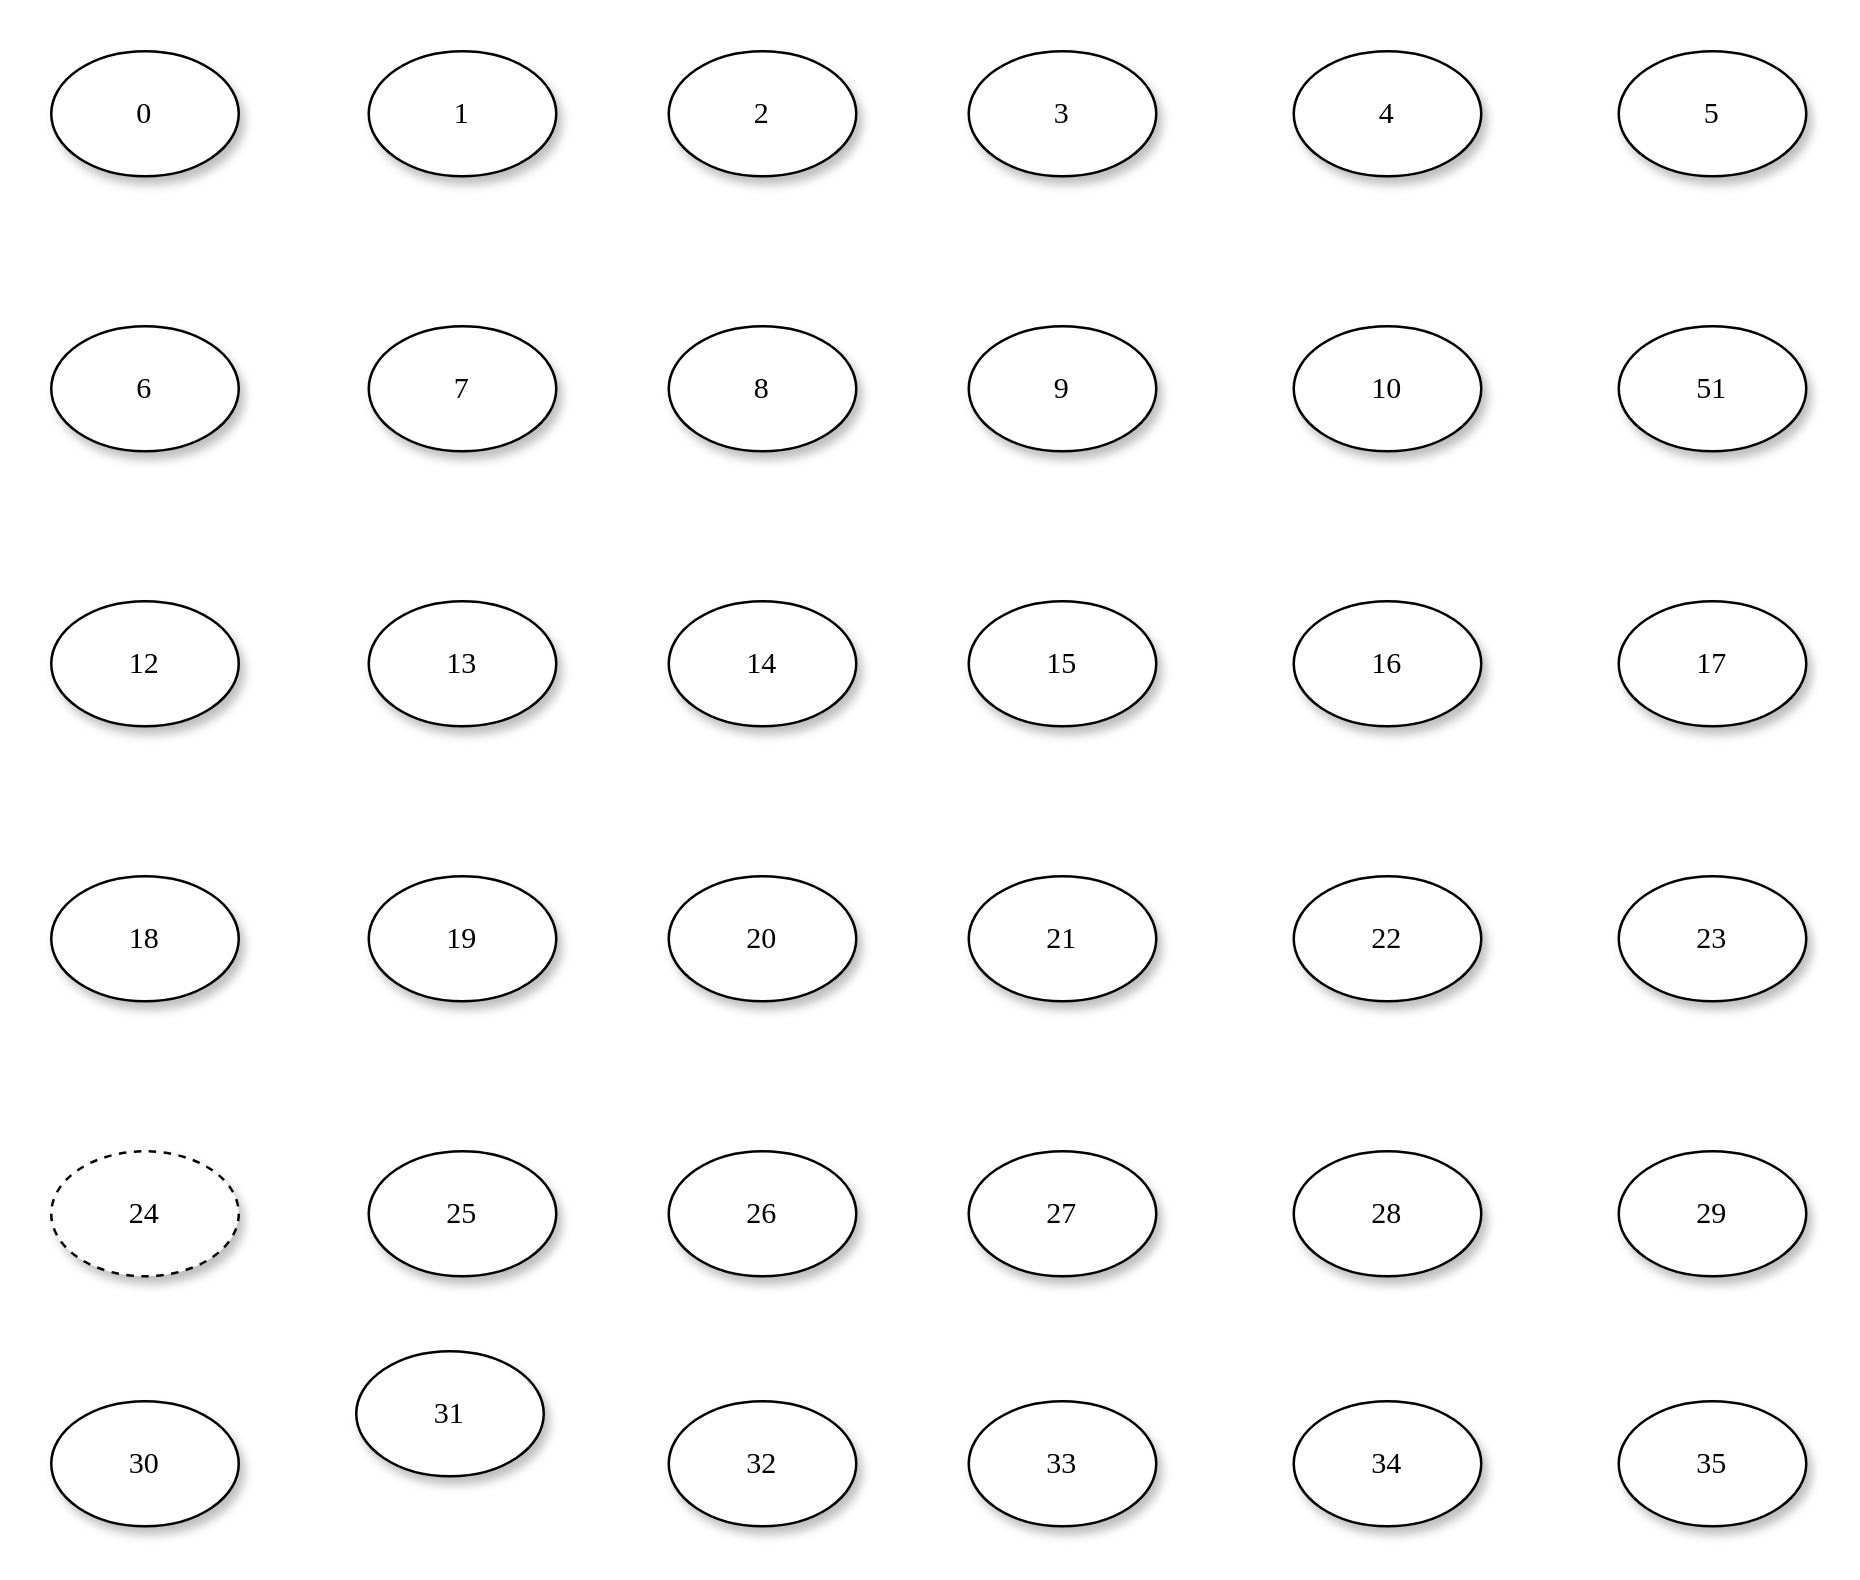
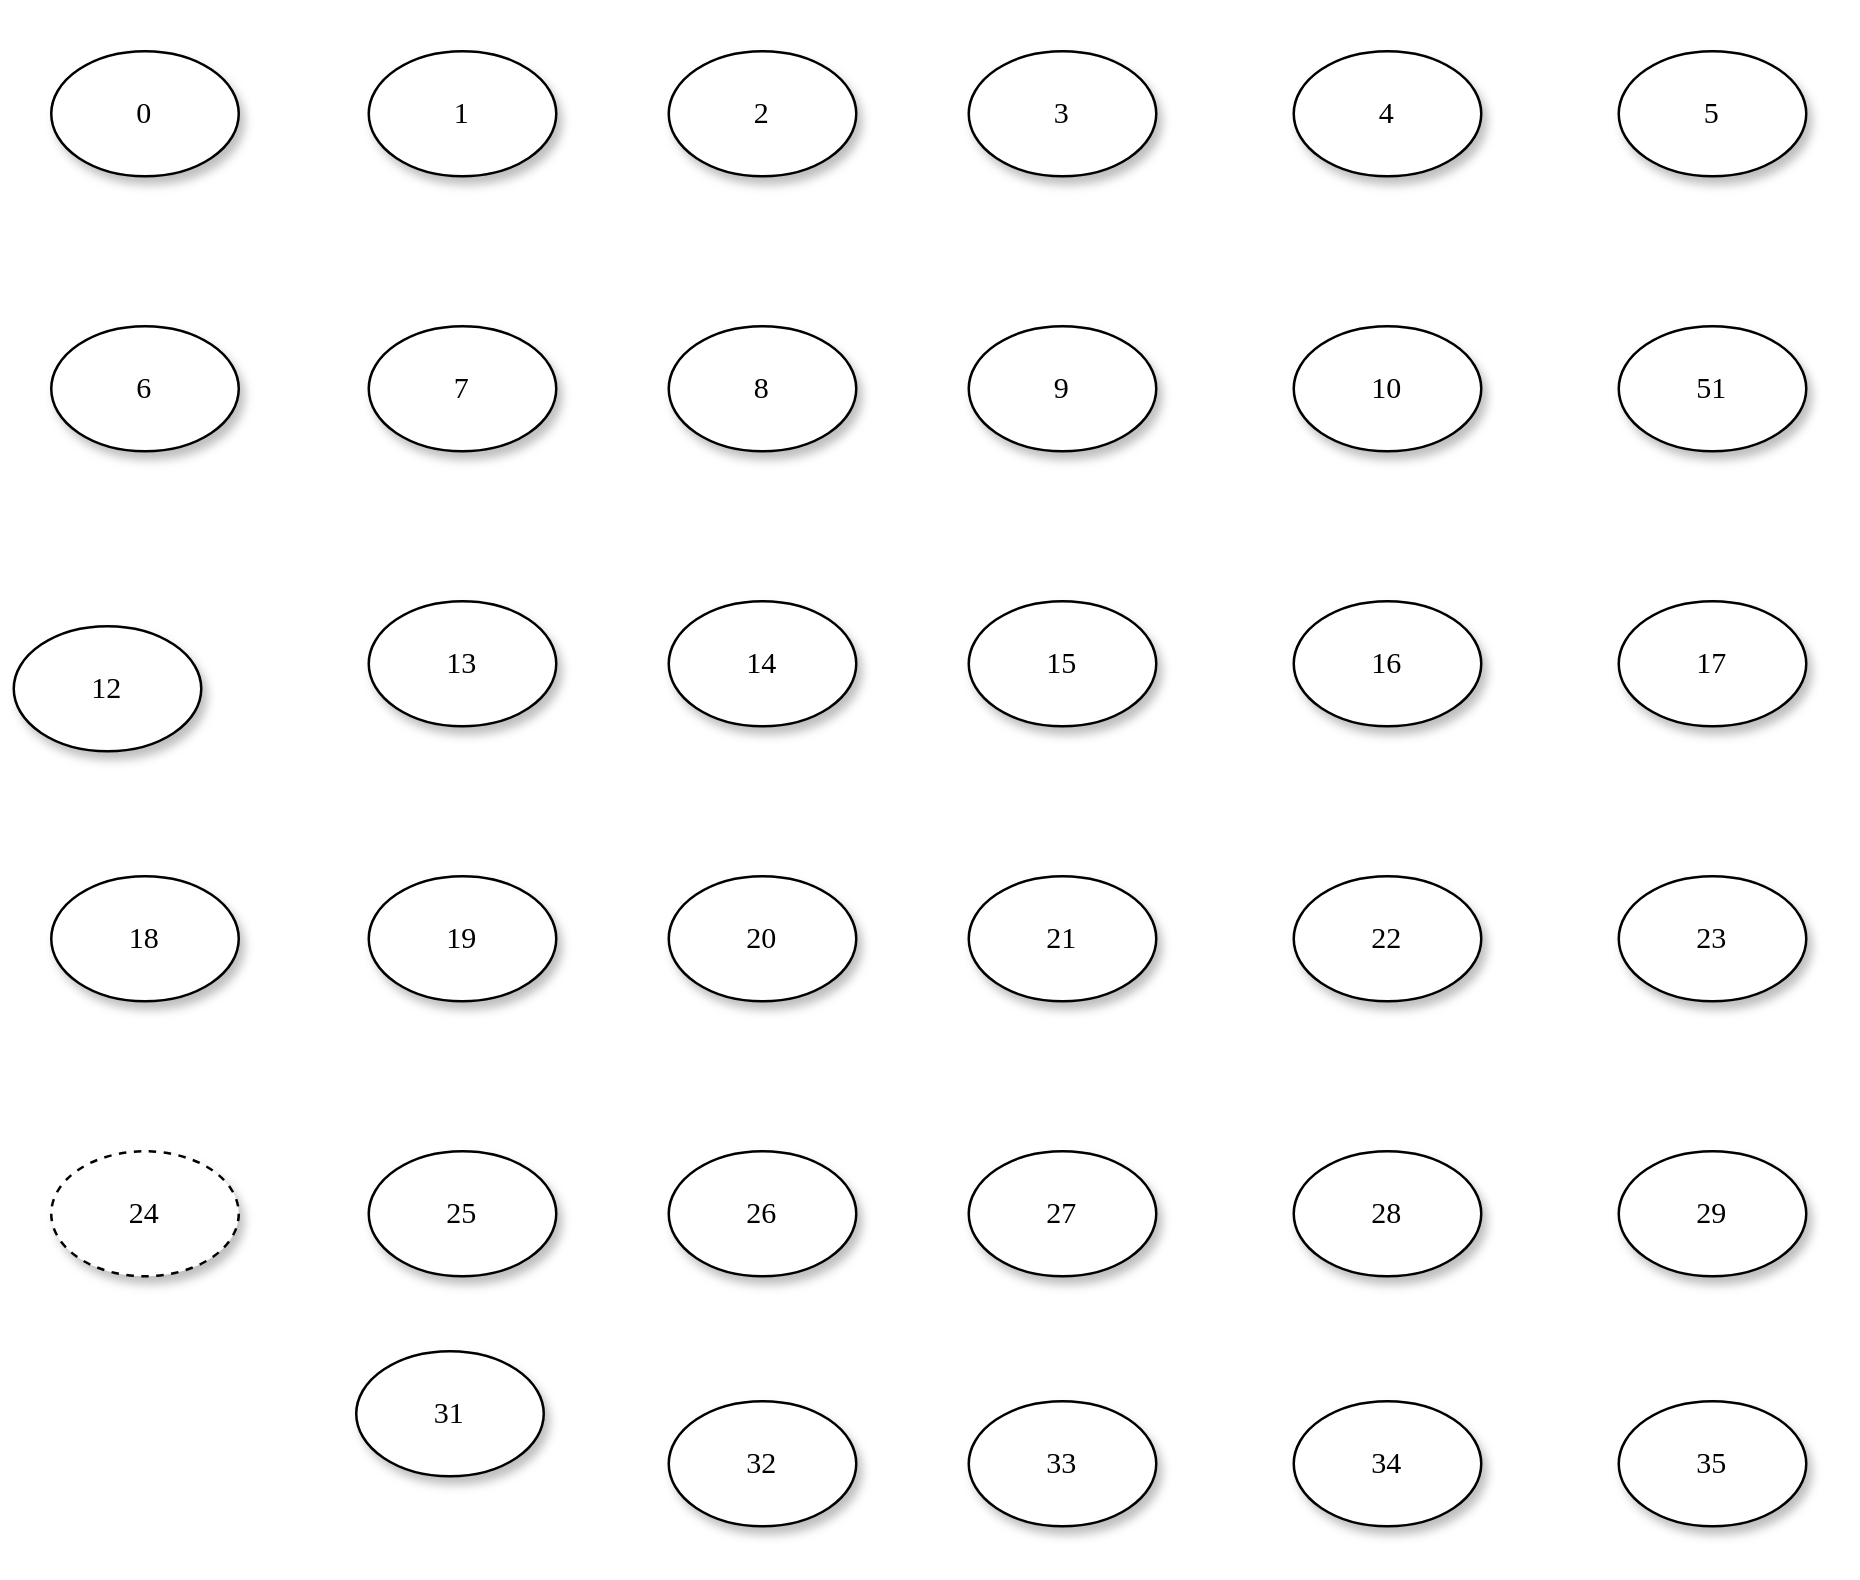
node "12": moved (145, 664) -> (108, 689)
node "30": removed
